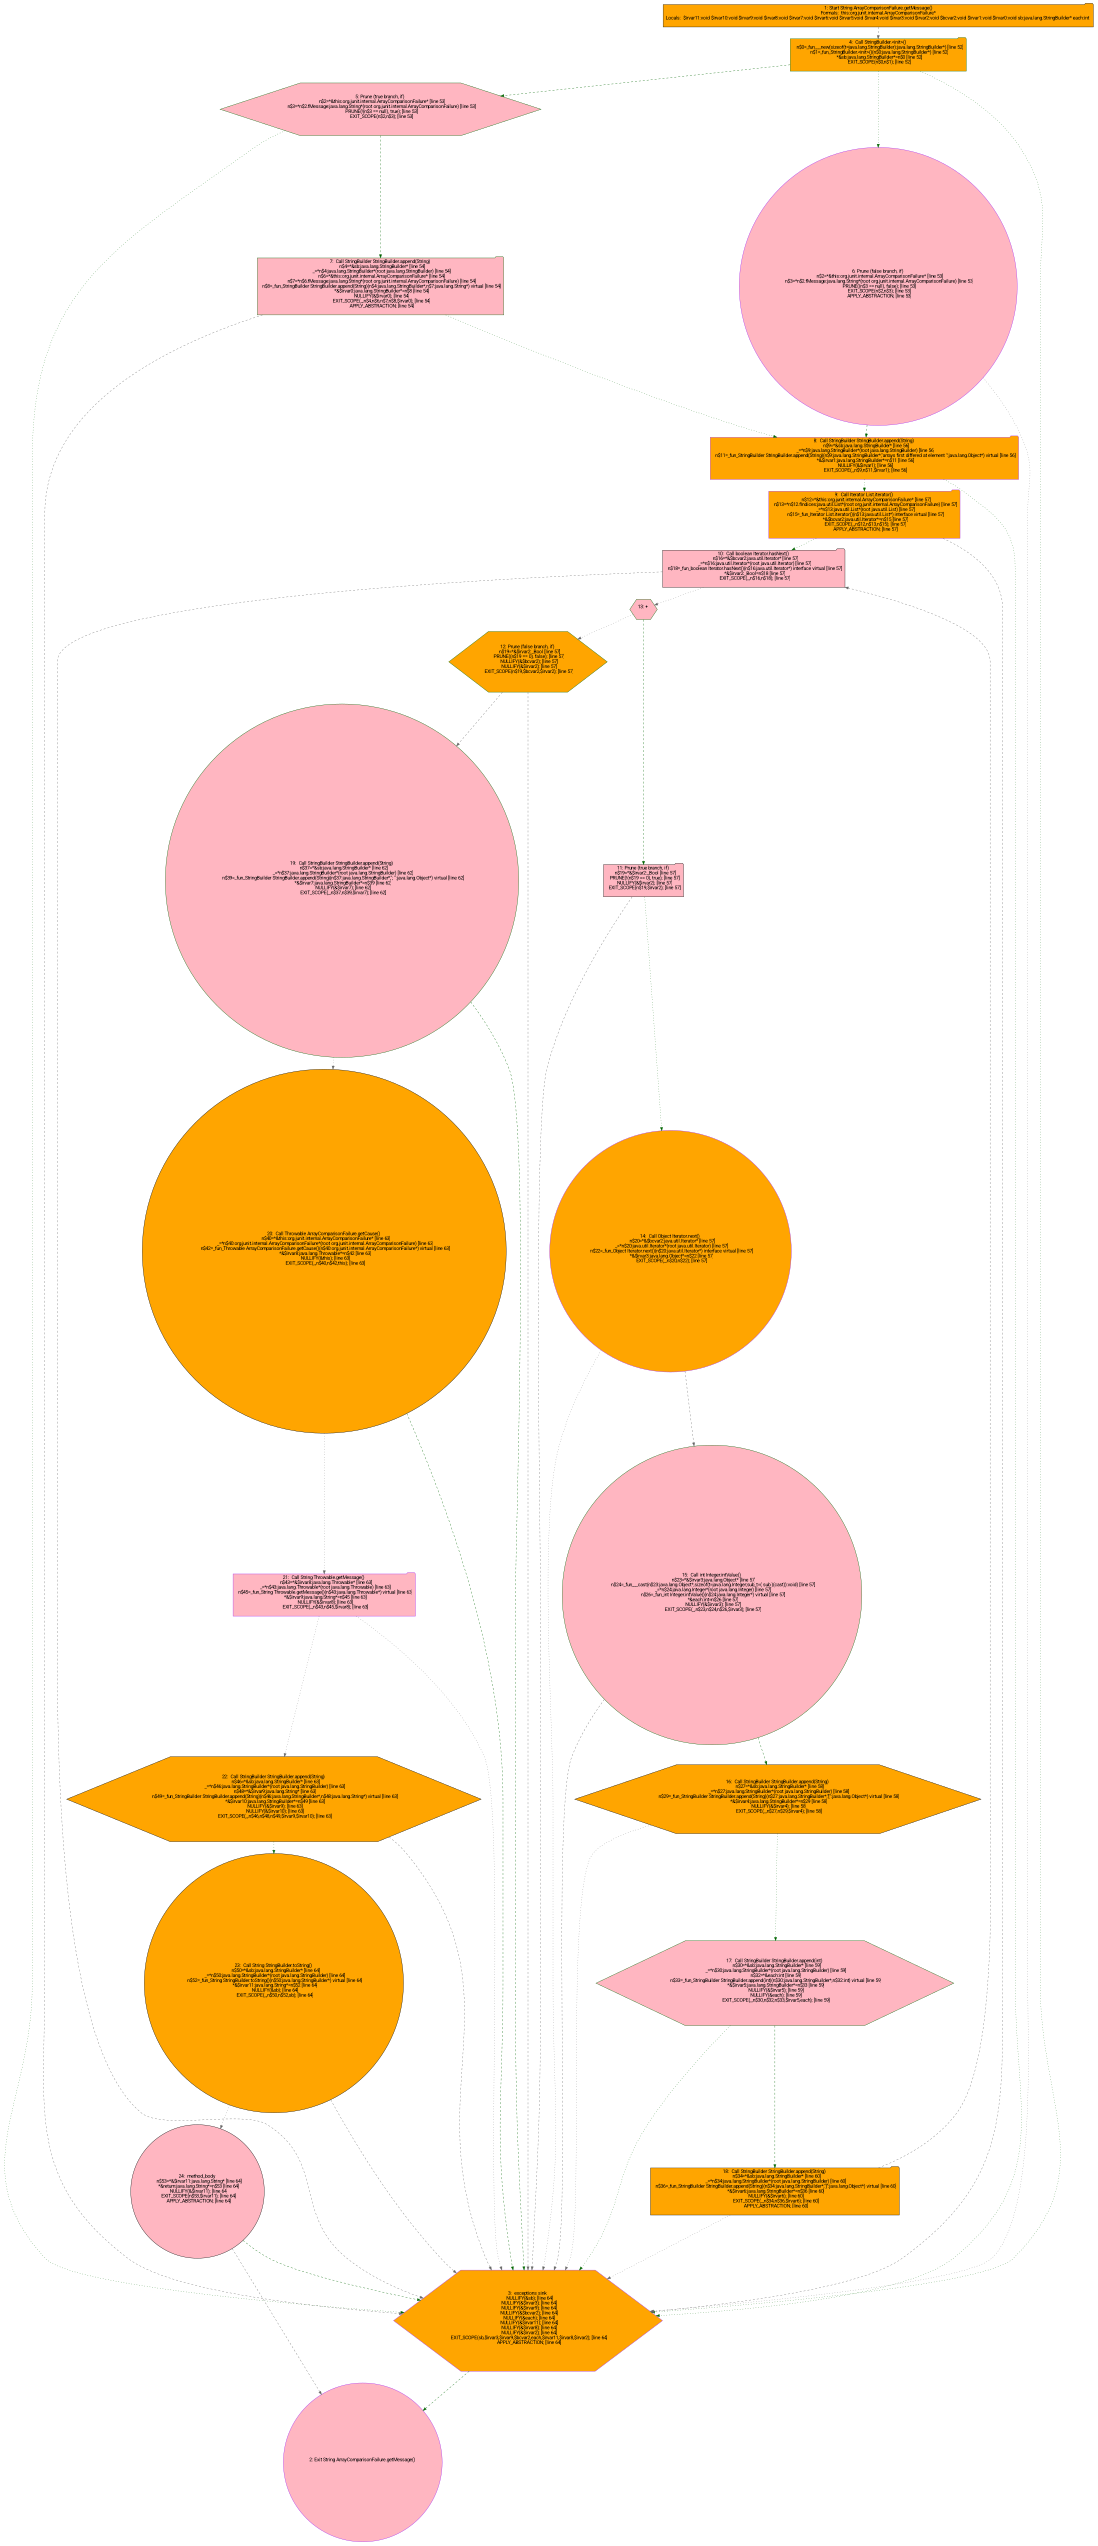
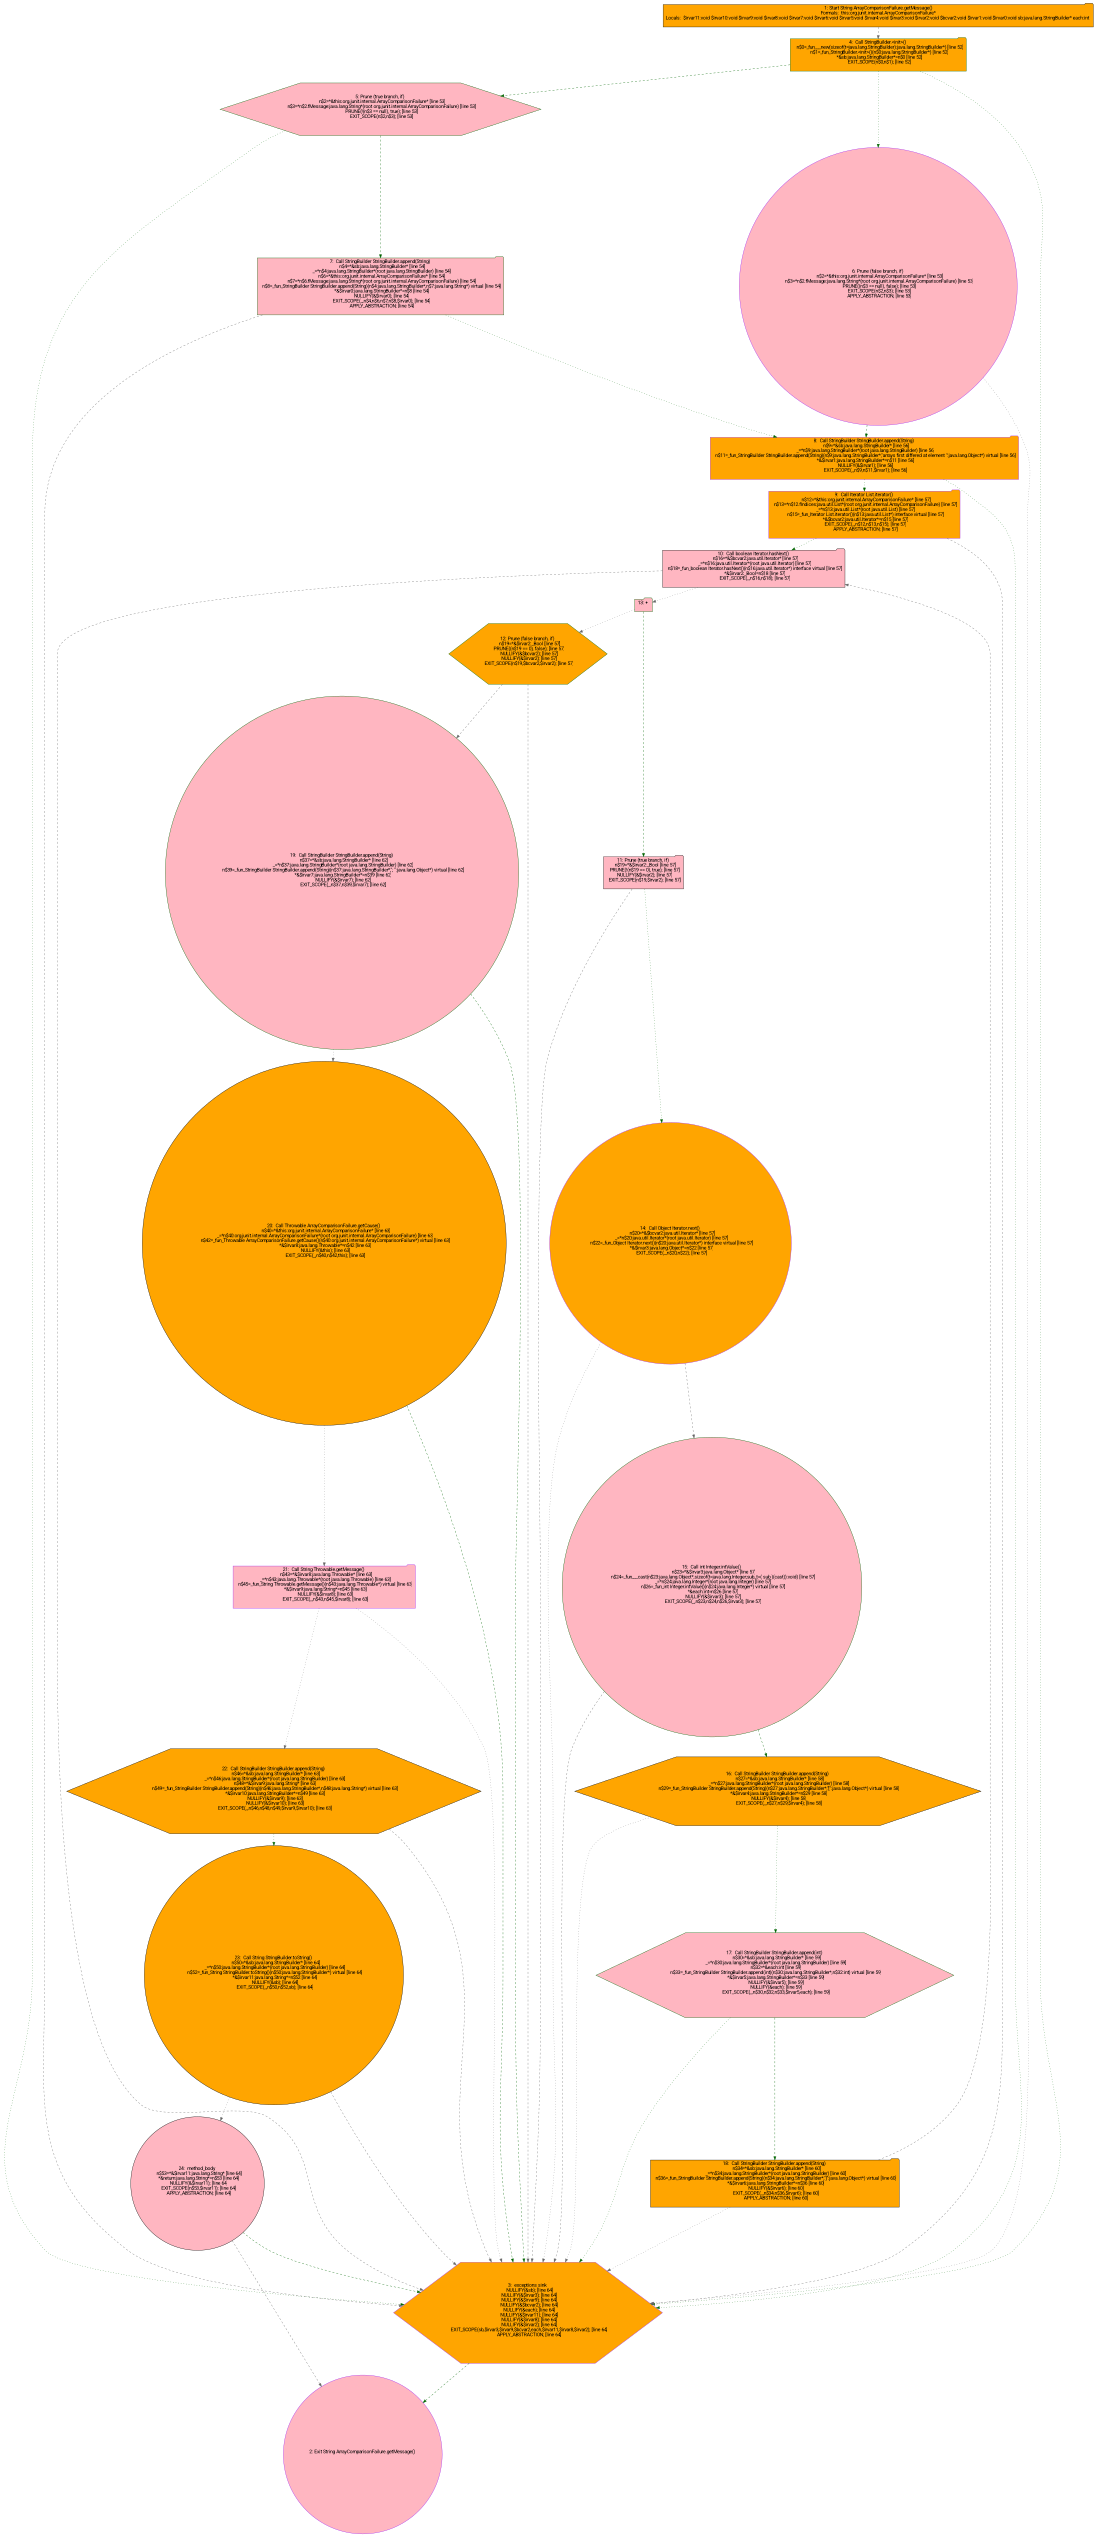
node "13: +": shape hexagon -> folder
